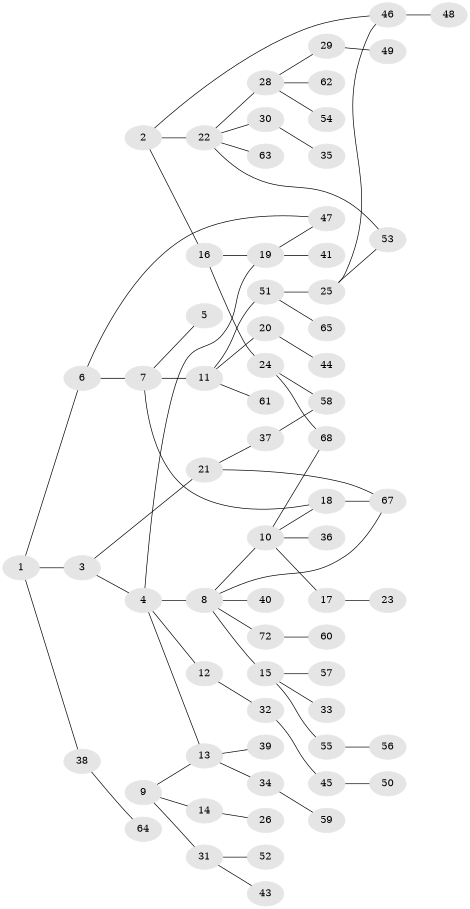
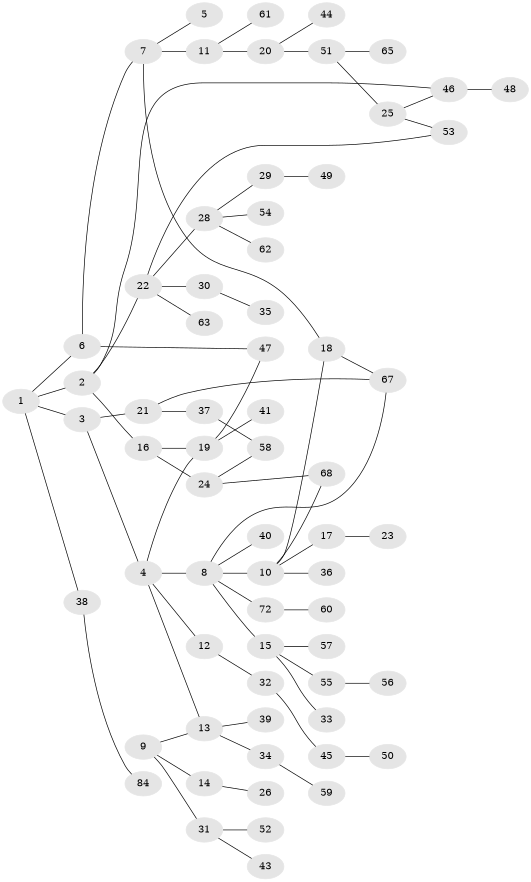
edge "51" -- "11": now "51" -- "20"
edge "2" -- "1": added
node "64": label "64" -> "84"
